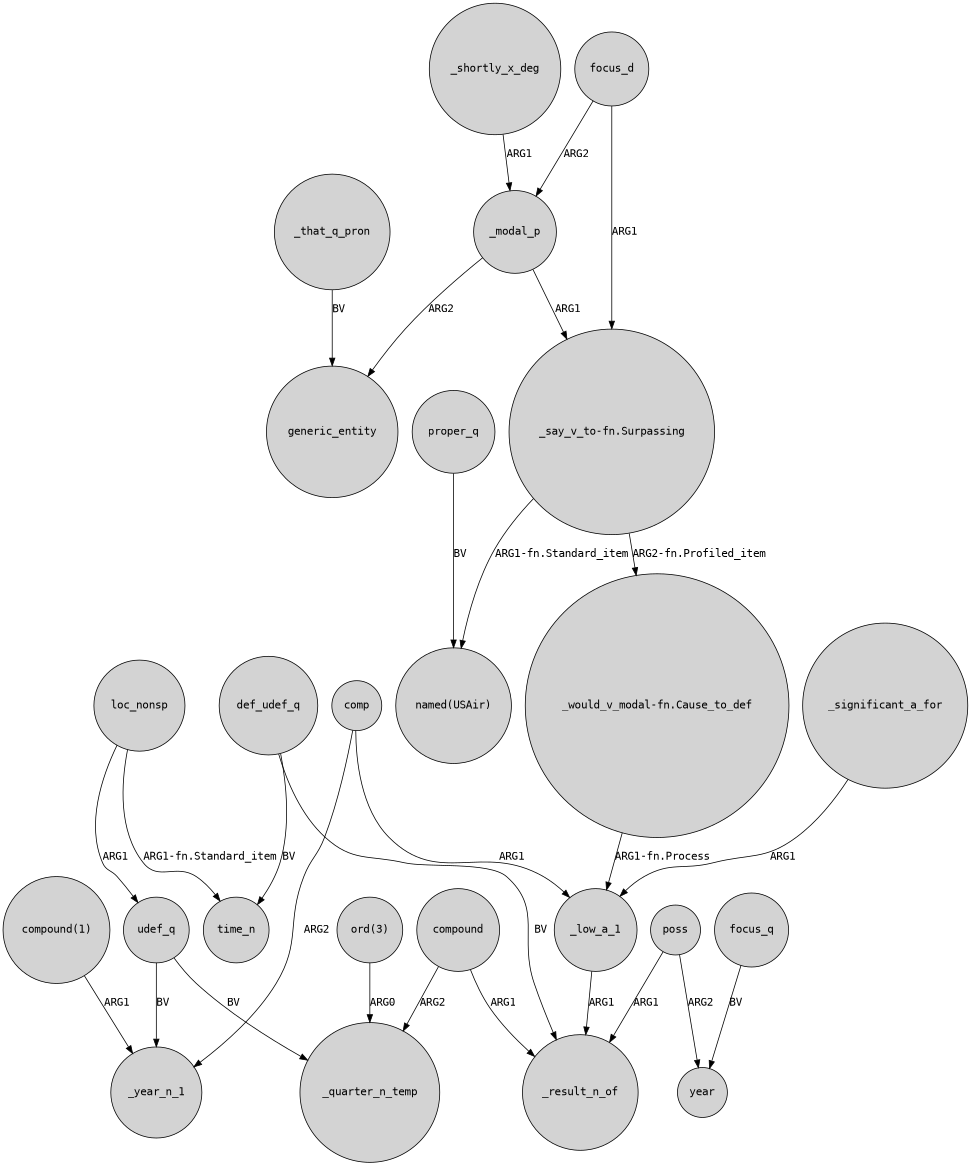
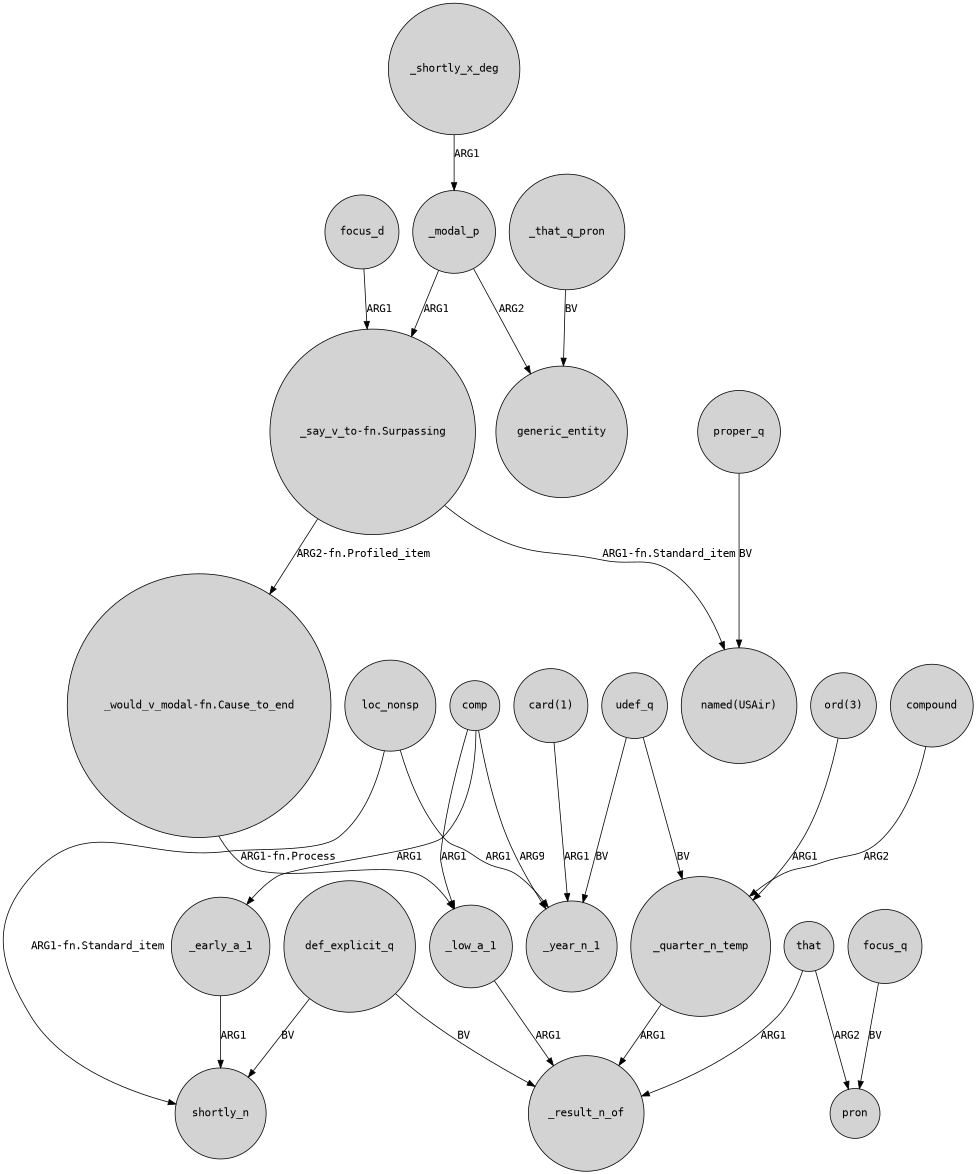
edge "focus_d" -> "_modal_p": removed, label "ARG2"
node "def_udef_q": label "def_udef_q" -> "def_explicit_q"
node "_would_v_modal-fn.Cause_to_def": label "_would_v_modal-fn.Cause_to_def" -> "_would_v_modal-fn.Cause_to_end"
node "_significant_a_for": removed
edge "loc_nonsp" -> "udef_q": now "loc_nonsp" -> "_year_n_1"
node "compound(1)": label "compound(1)" -> "card(1)"
node "time_n": label "time_n" -> "shortly_n"
edge "comp" -> "_year_n_1": label "ARG2" -> "ARG9"
node "poss": label "poss" -> "that"
node "_early_a_1": added
edge "ord(3)" -> "_quarter_n_temp": label "ARG0" -> "ARG1"
edge "compound" -> "_result_n_of": now "_quarter_n_temp" -> "_result_n_of"
node "year": label "year" -> "pron"
